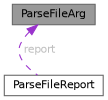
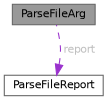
edge "ParseFileReport" -> "ParseFileArg": reversed
